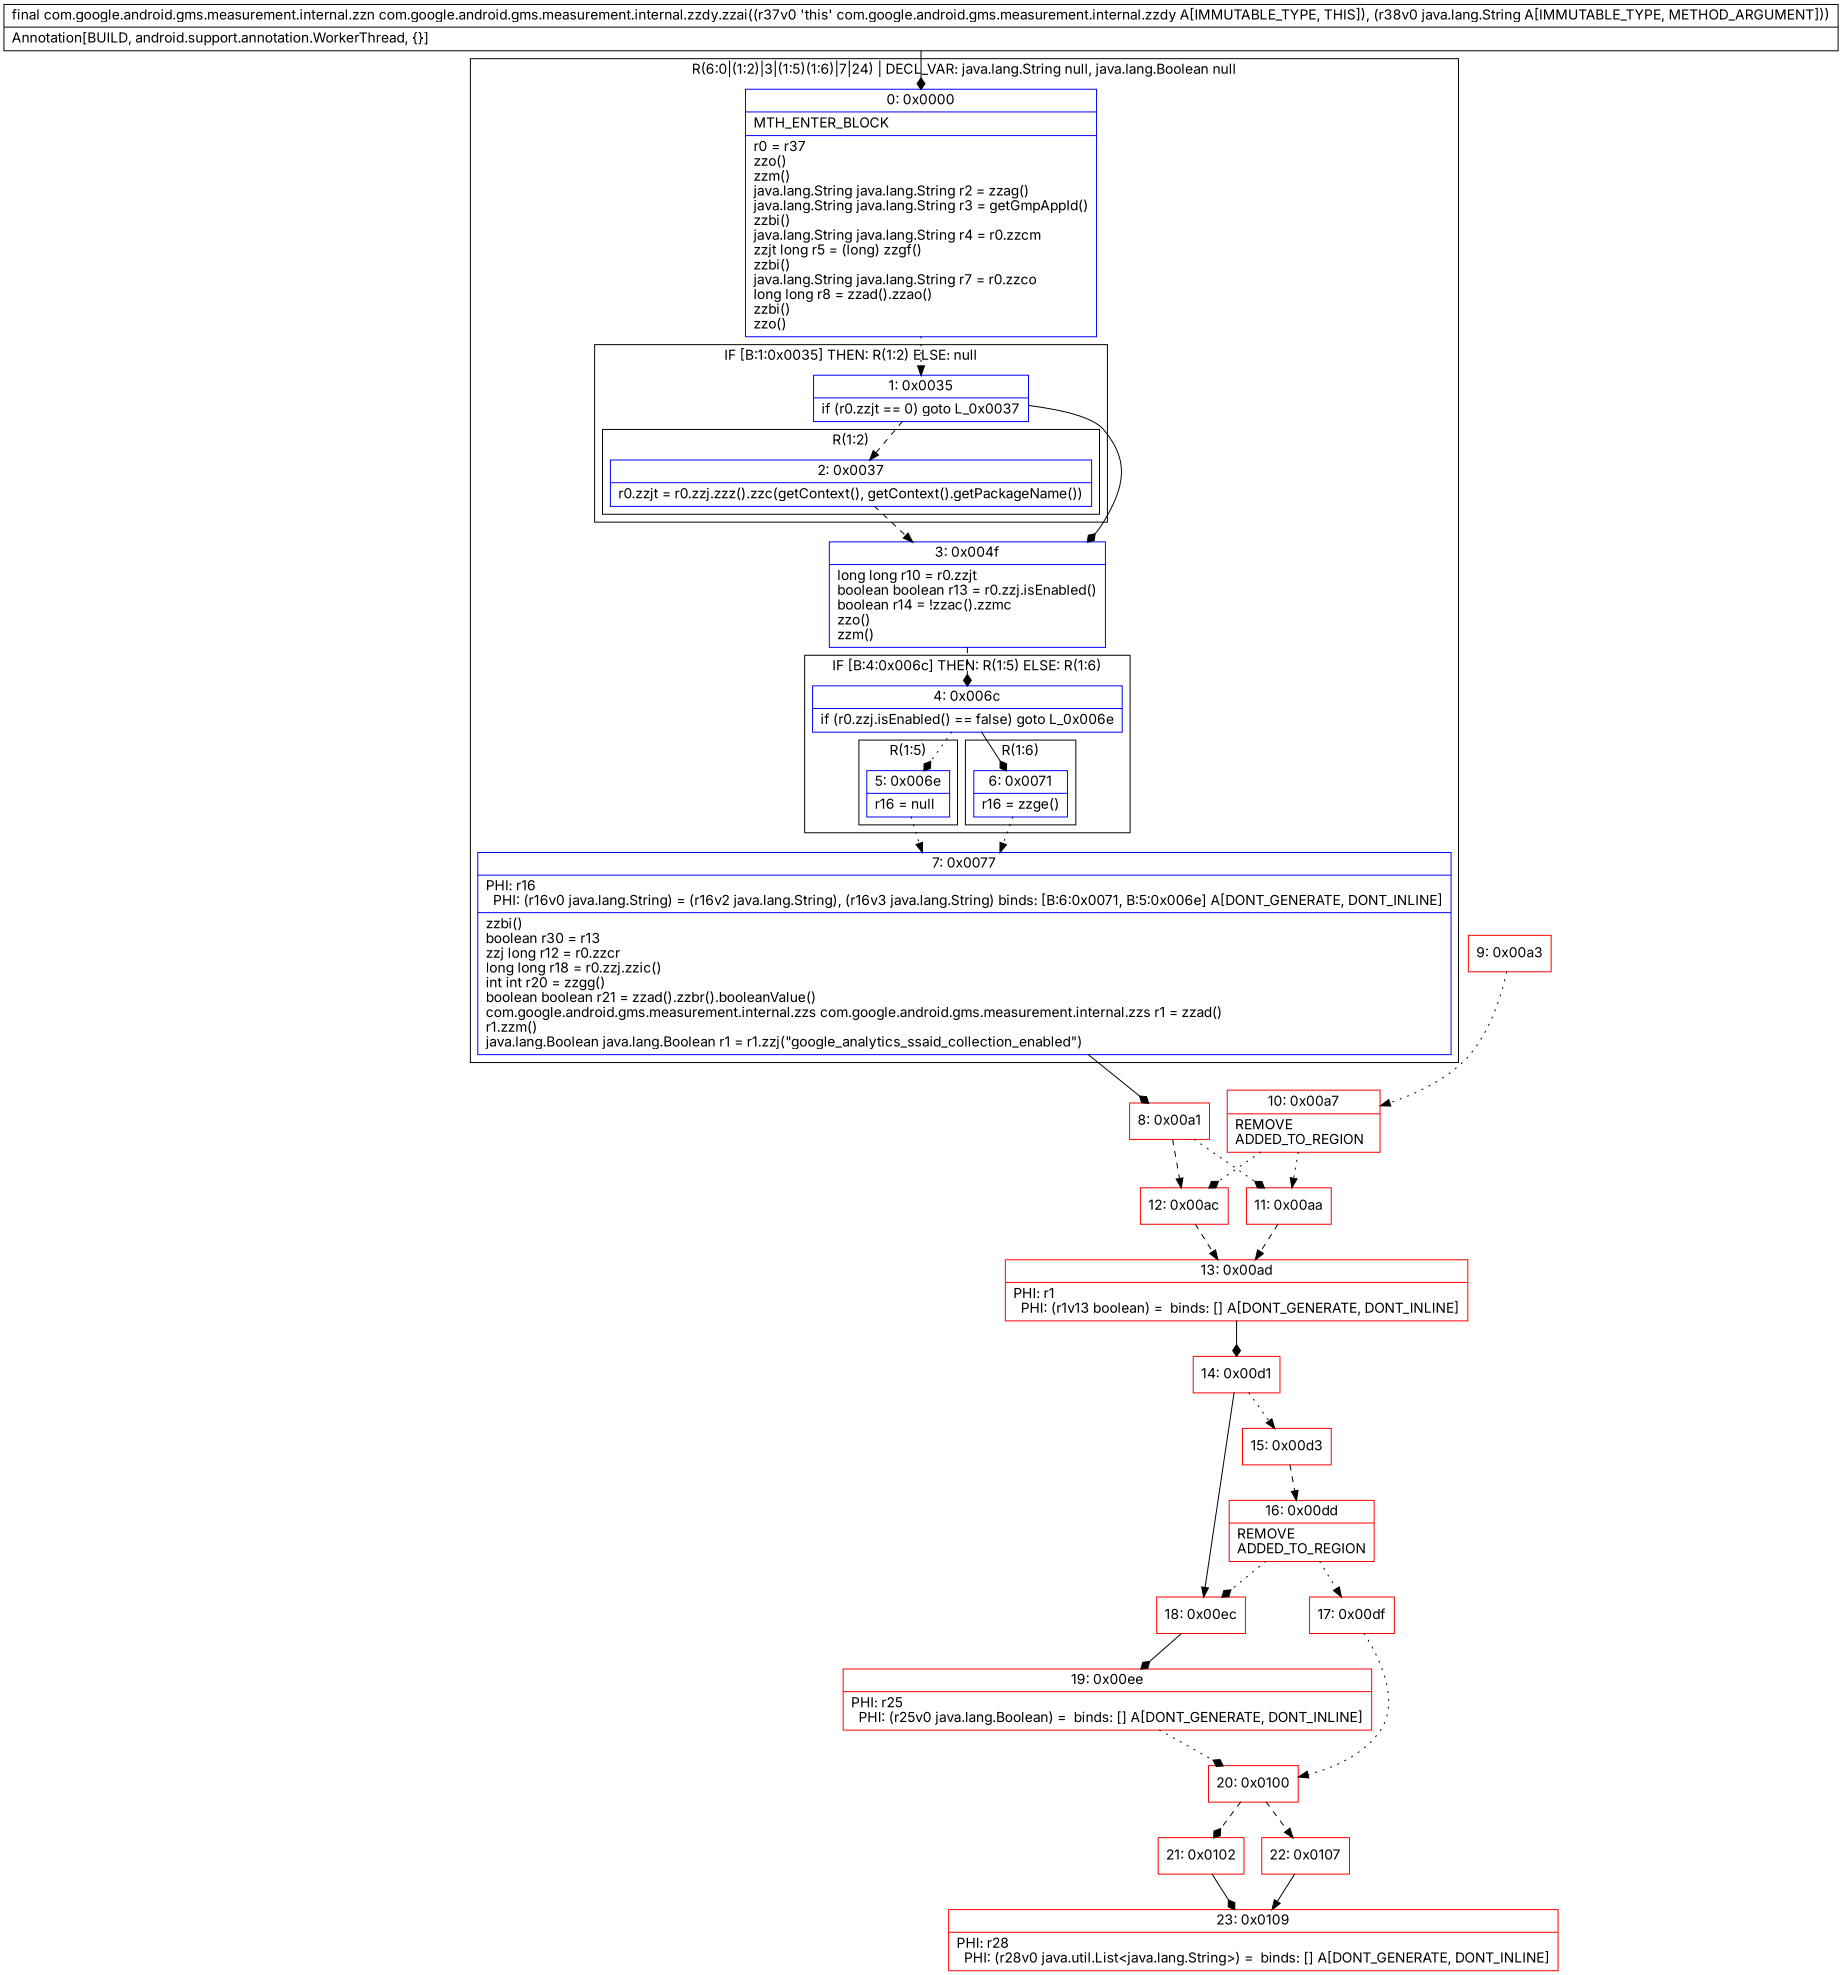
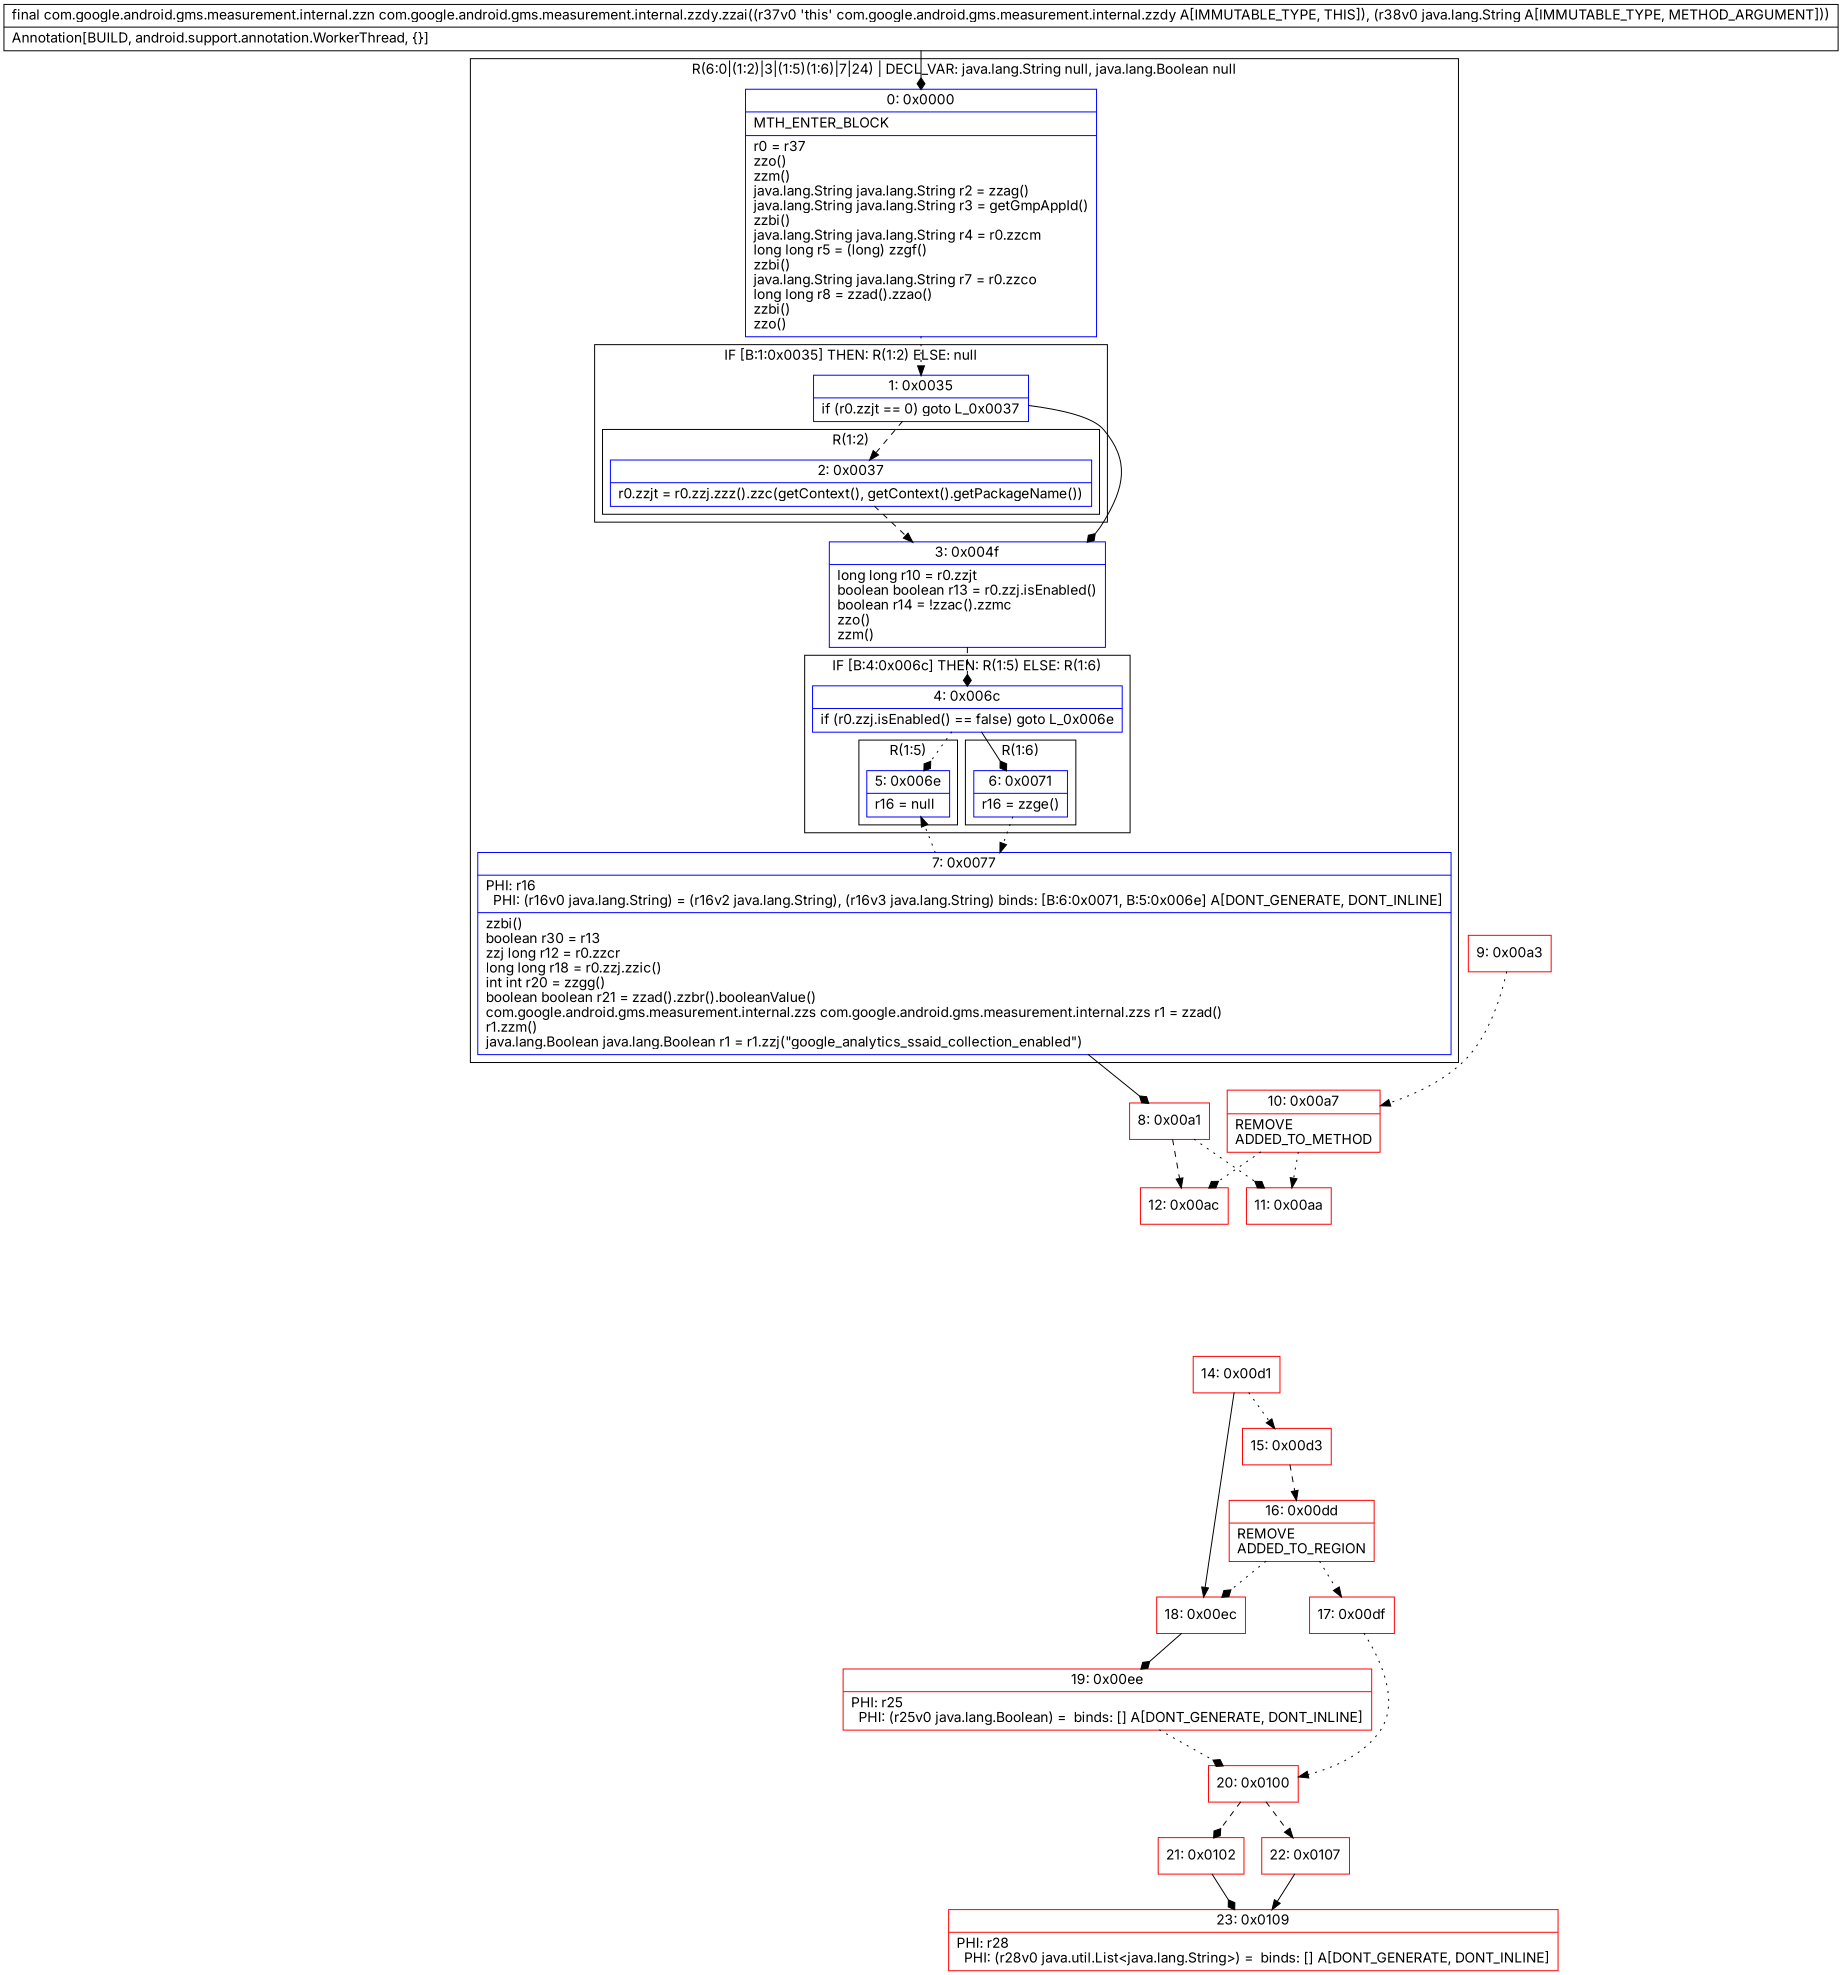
node "0: 0x0000": text "zzjt long r5 = (long) zzgf()" -> "long long r5 = (long) zzgf()"
edge "5: 0x006e" -> "7: 0x0077": reversed
node "10: 0x00a7": text "ADDED_TO_REGION" -> "ADDED_TO_METHOD"
node "13: 0x00ad": removed
